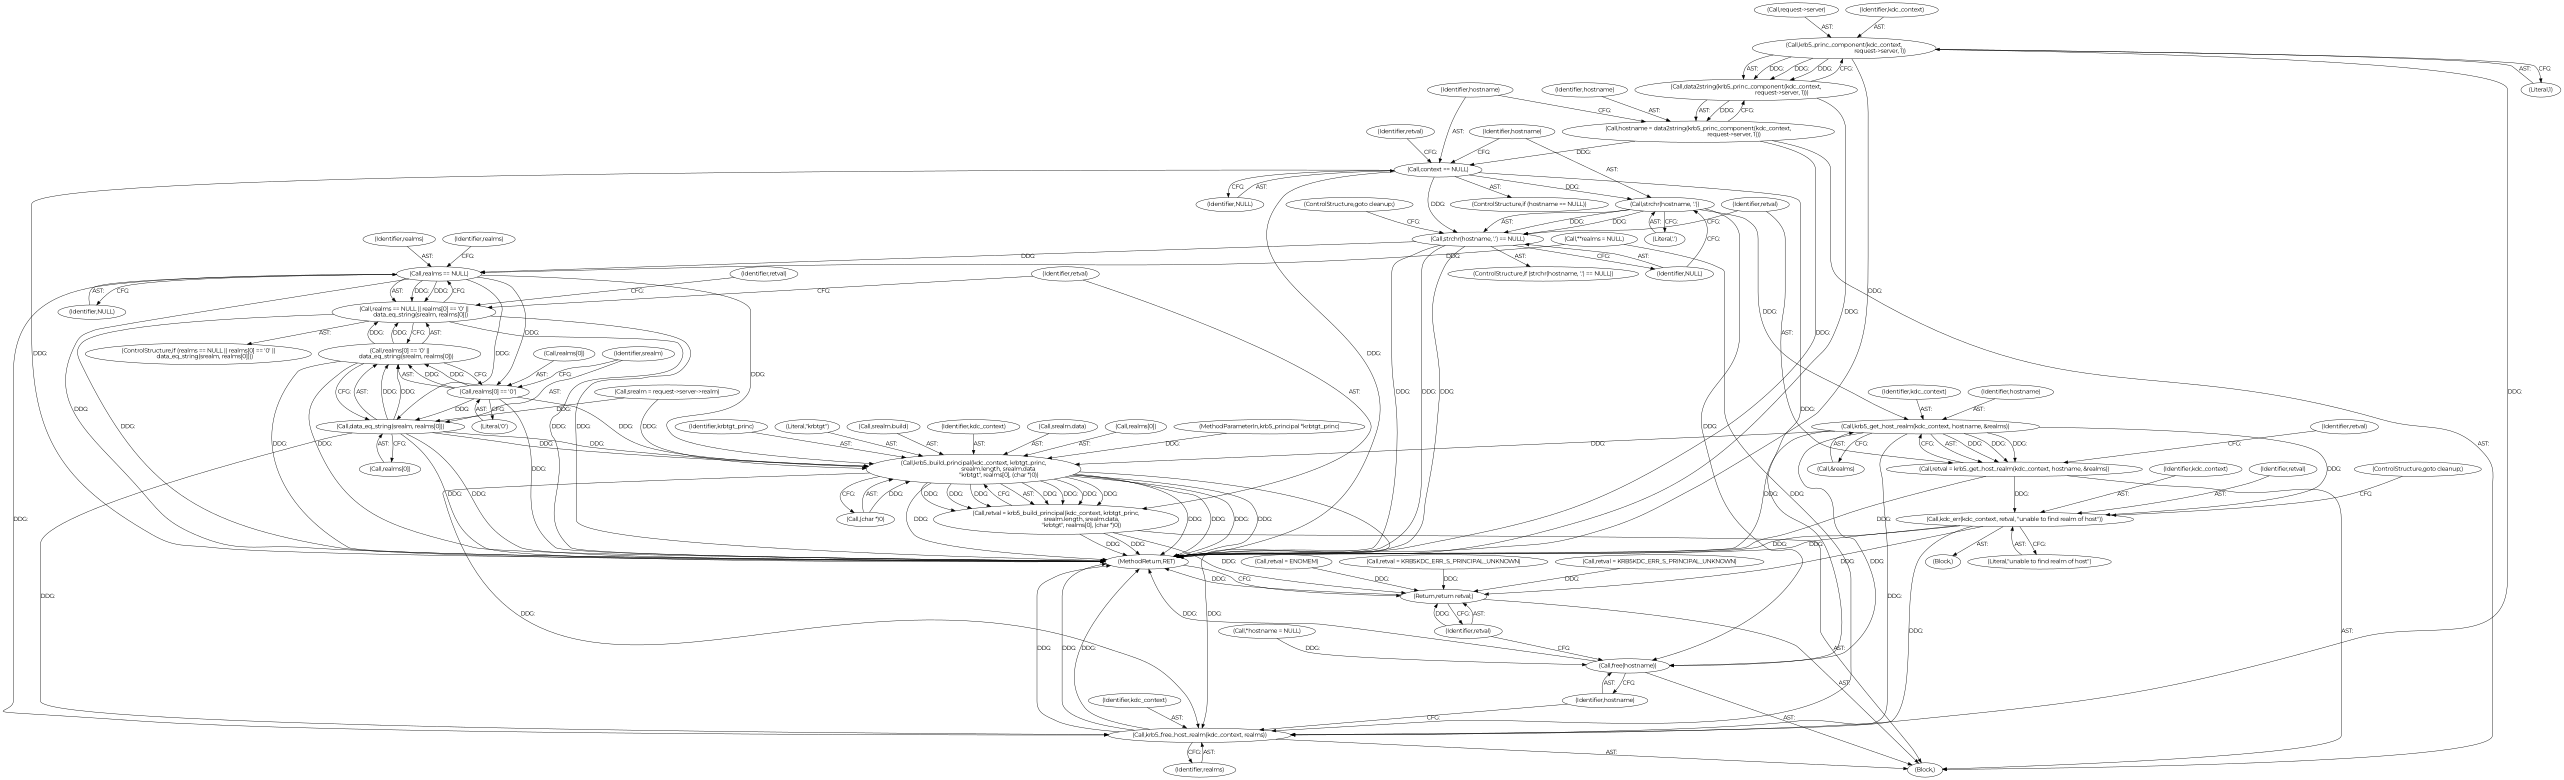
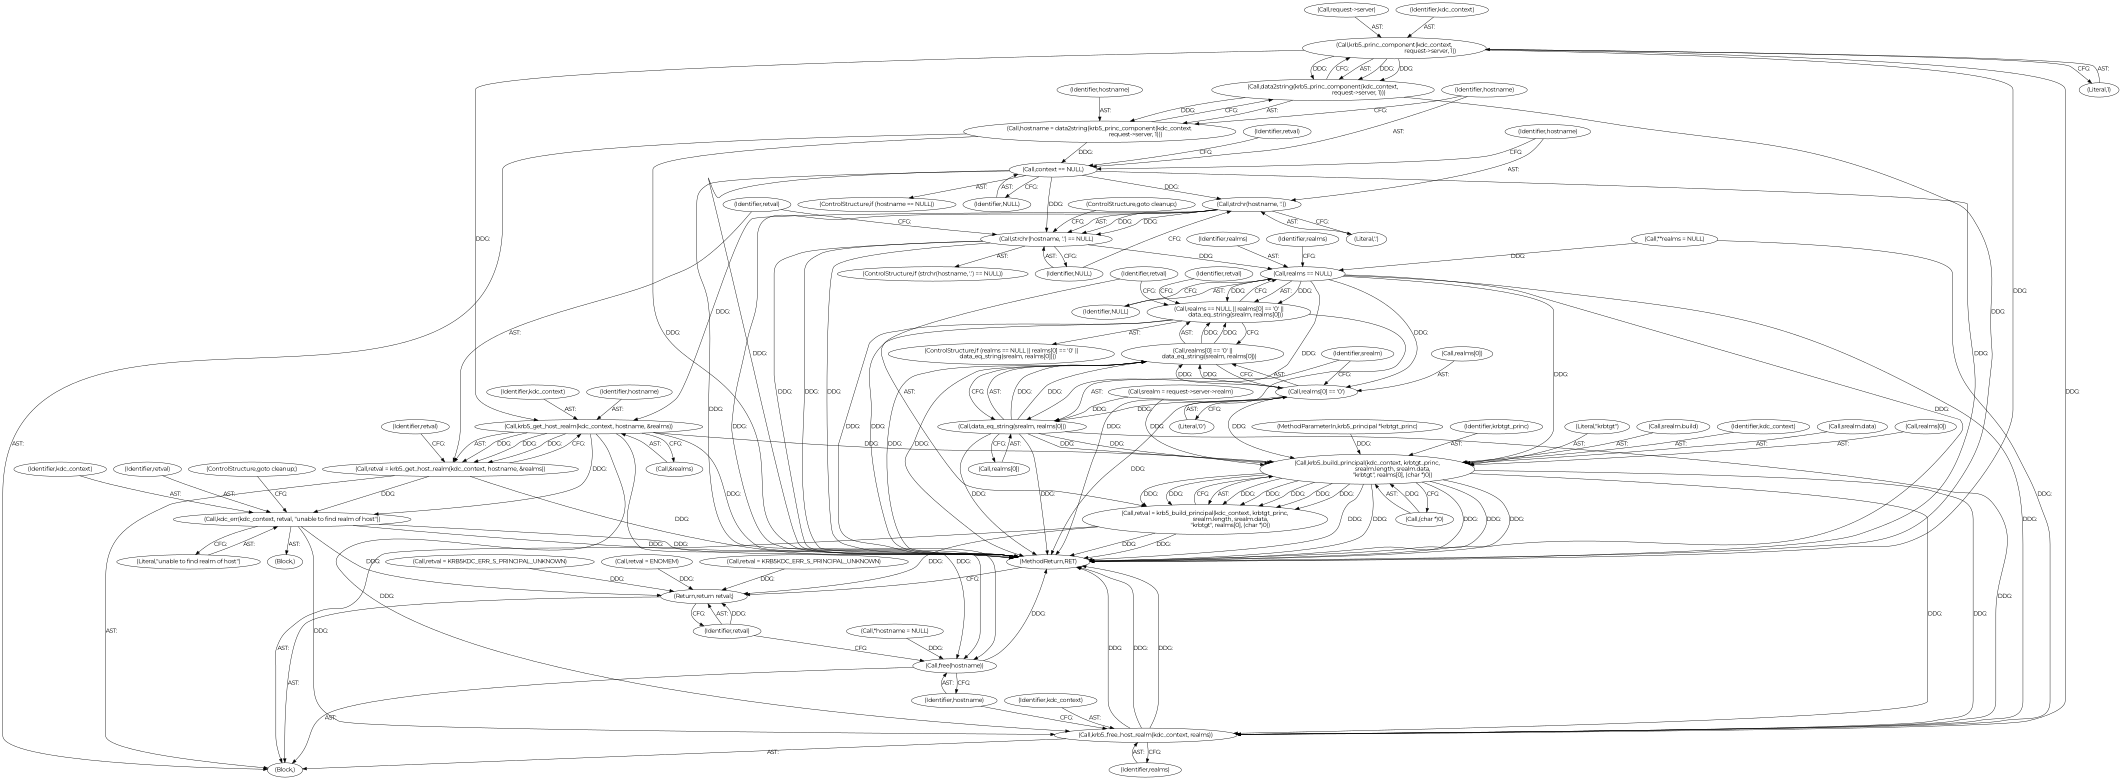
edge "(Call,krb5_princ_component(kdc_context, request->server, 1))" -> "(Call,krb5_get_host_realm(kdc_context, hostname, &realms))": added, label "DDG:"
edge "(Return,return retval;)" -> "(MethodReturn,RET)": removed, label "DDG:"
